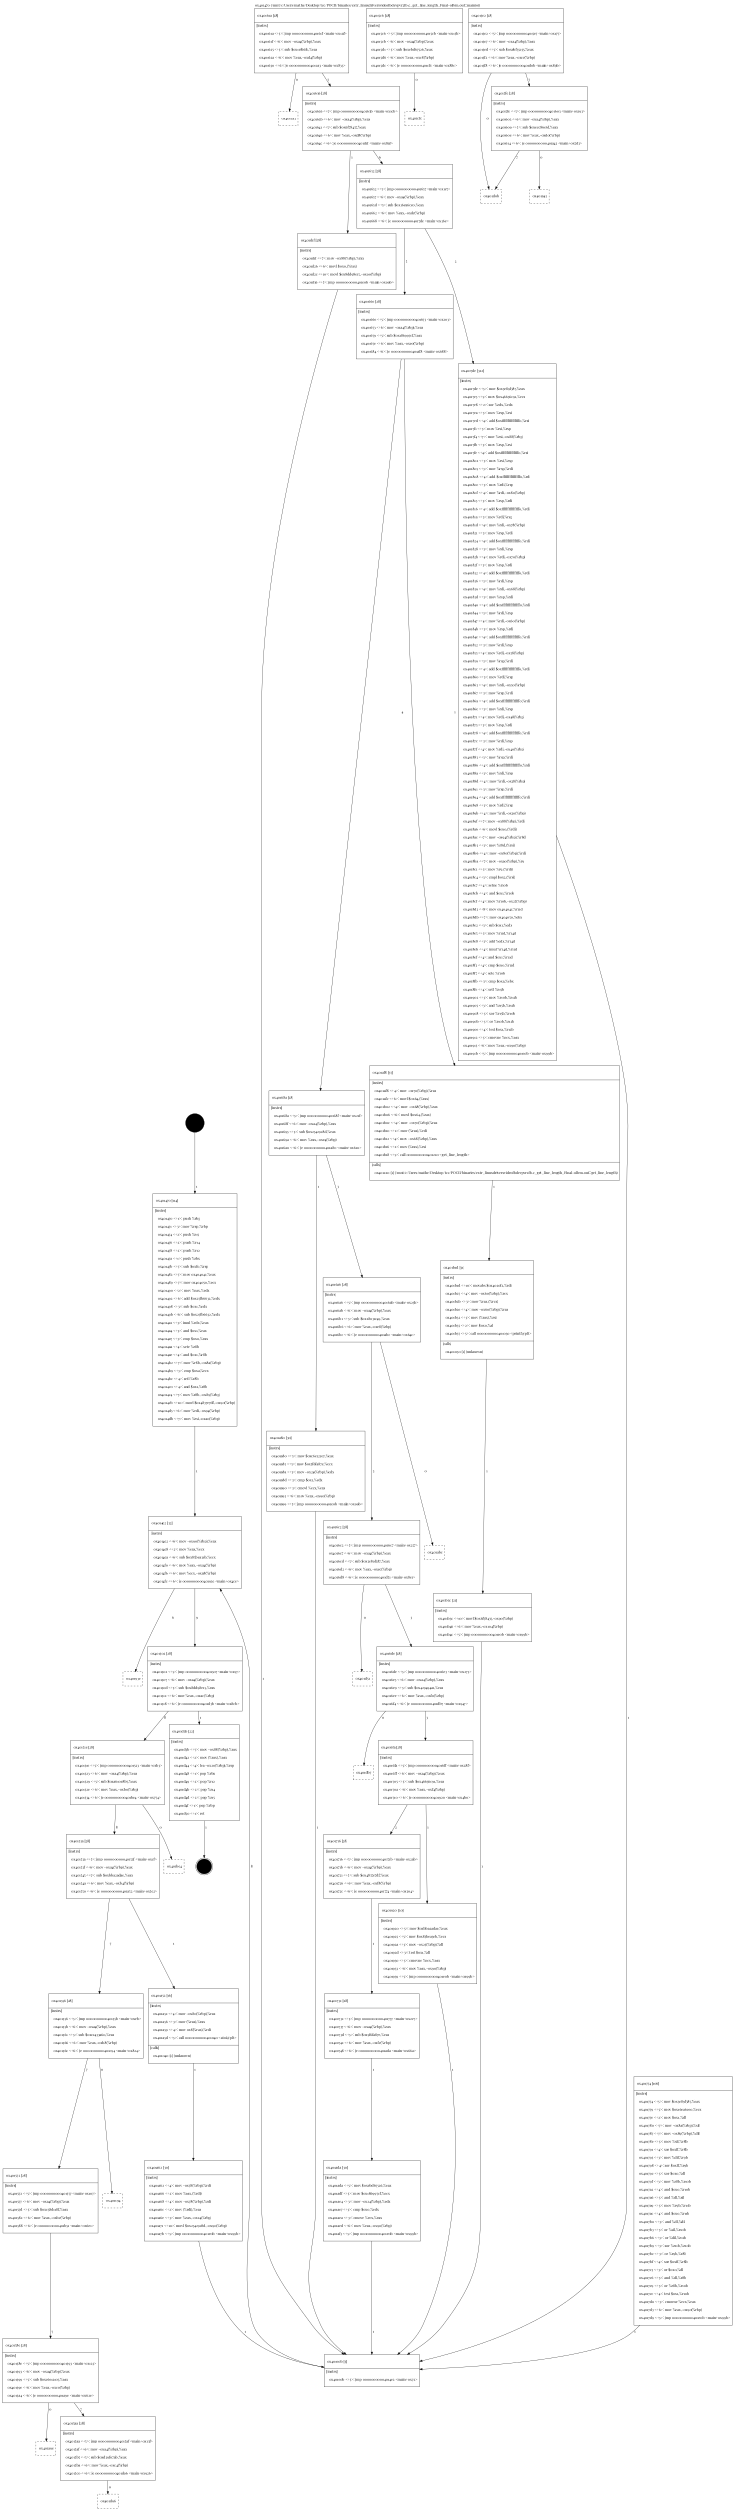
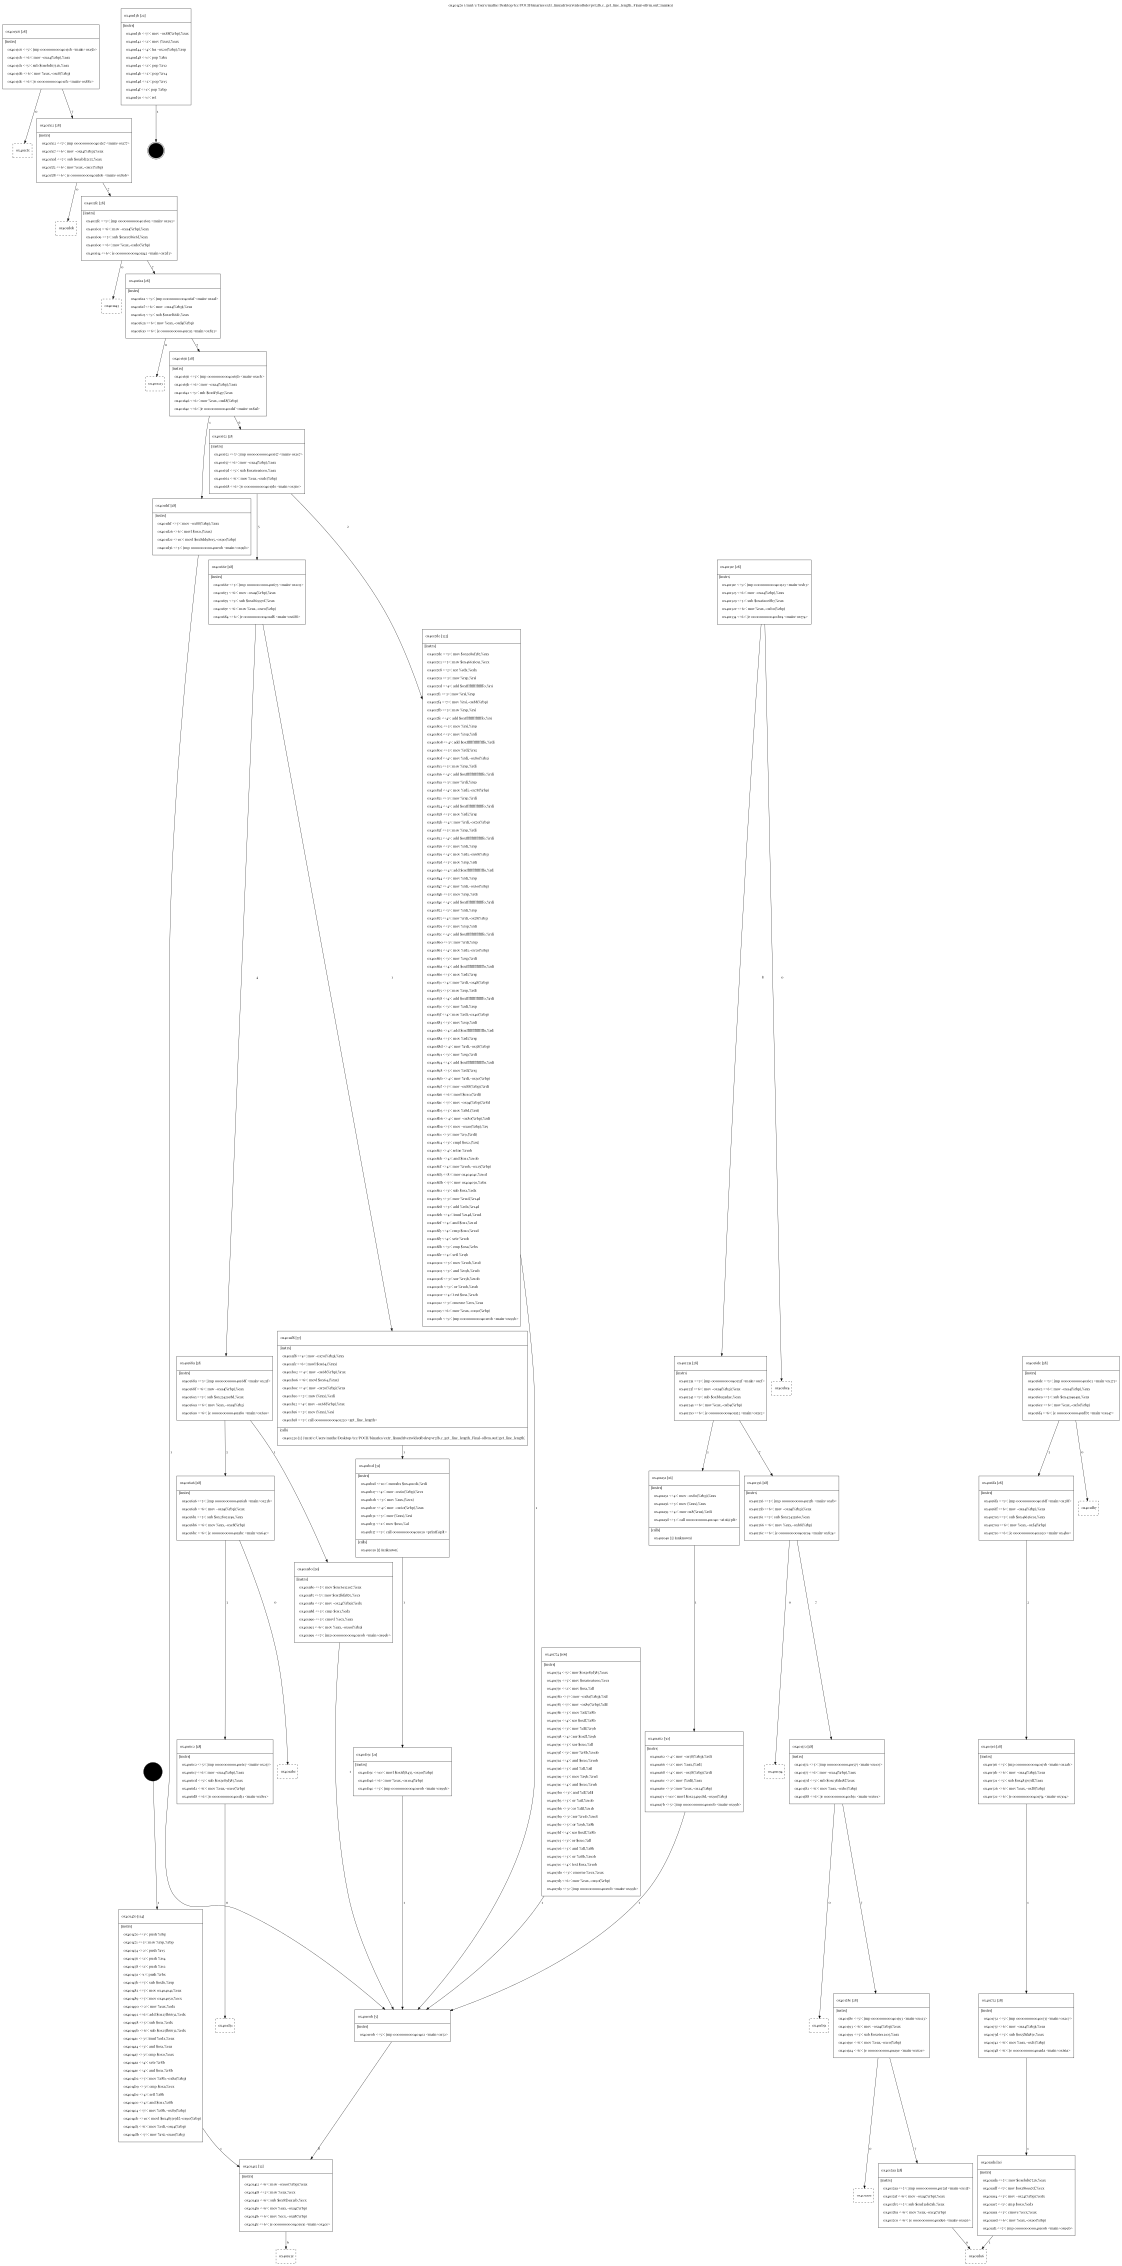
edge "0x4015c6 [28]" -> "0x4015e2 [28]": added, label "7"
edge "0x4015fe [28]" -> "0x401d0b": now "0x4015fe [28]" -> "0x40161a [28]"
edge "0x4016c2 [28]" -> "0x4016de [28]": removed, label "3"
node "0x401502 [28]": removed
node "0x401920 [30]": removed
node "0x401b51": added
edge "0x401ada [30]" -> "0x401e0b [5]": now "0x401ada [30]" -> "0x401d96"
